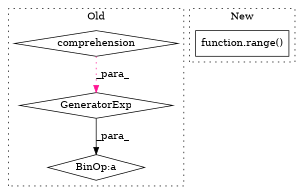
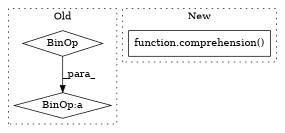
node "comprehension": removed
node "function.range()": label "function.range()" -> "function.comprehension()"
node "GeneratorExp": label "GeneratorExp" -> "BinOp"
